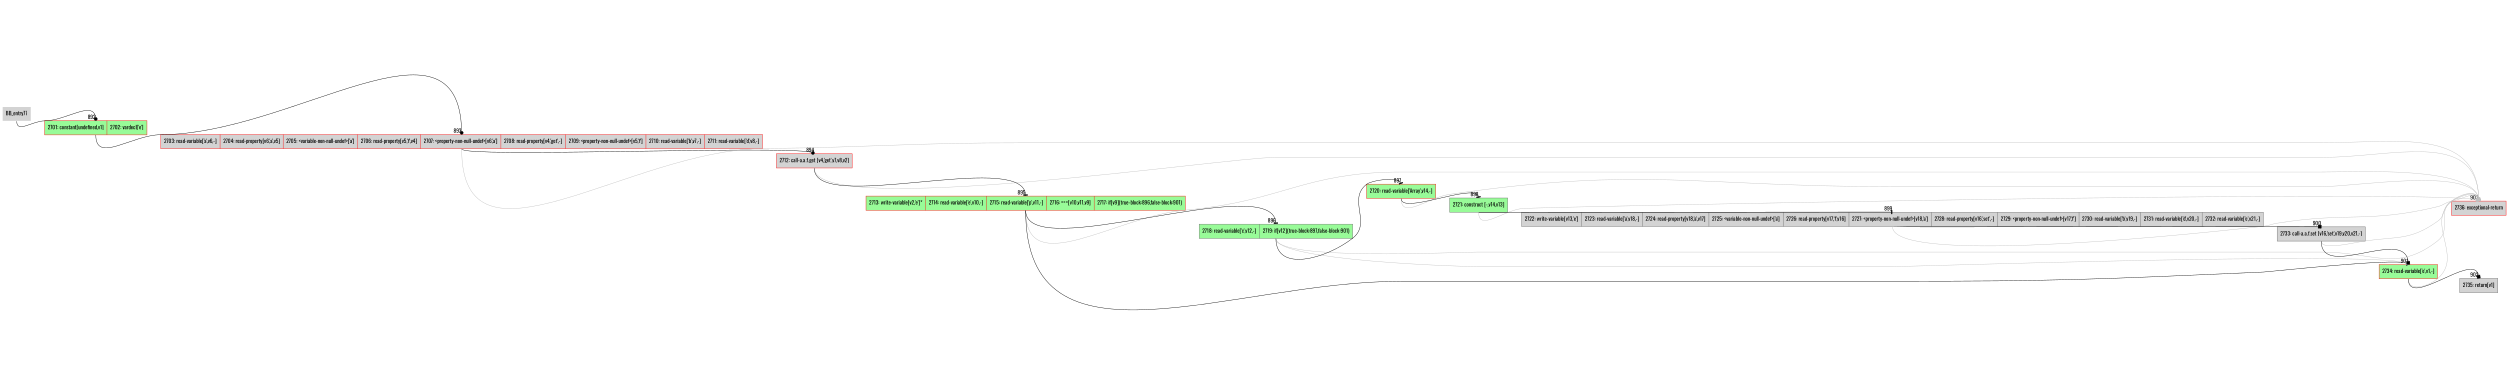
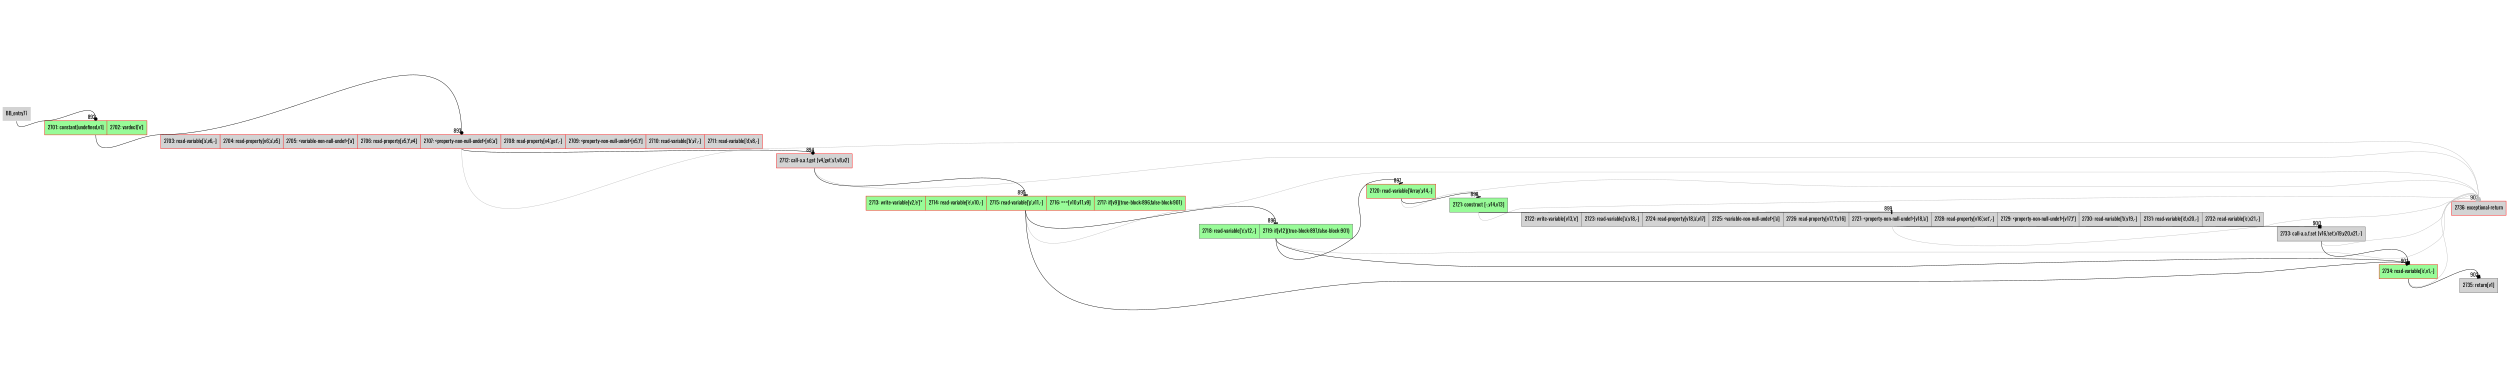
edge "2718: read-variable['c',v12,-]" -> "2734: read-variable['e',v1,-]": color gray -> black
